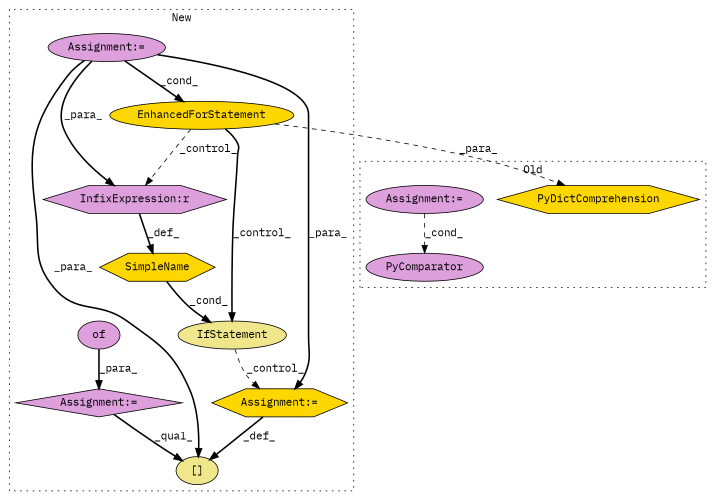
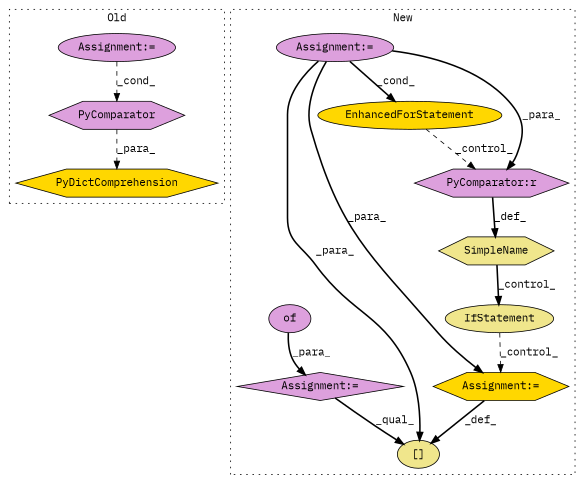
edge "EnhancedForStatement" -> "PyDictComprehension": now "PyComparator" -> "PyDictComprehension"
node "InfixExpression:r": label "InfixExpression:r" -> "PyComparator:r"
edge "EnhancedForStatement" -> "IfStatement": removed, label "_control_"
node "SimpleName": fillcolor gold -> khaki
node "PyComparator": shape ellipse -> hexagon
edge "SimpleName" -> "IfStatement": label "_cond_" -> "_control_"
